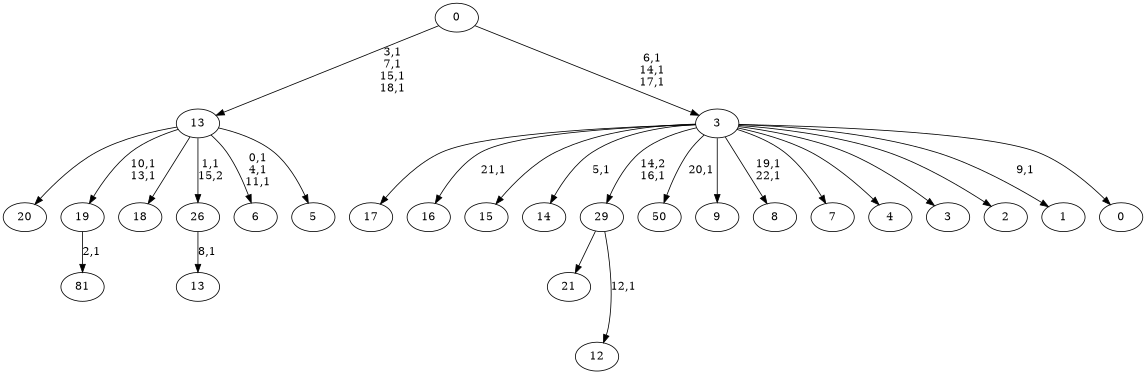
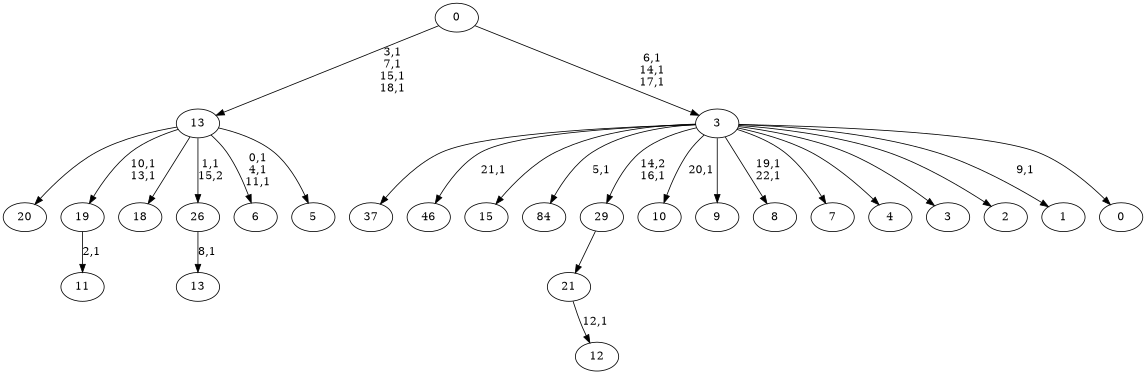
node "17": label "17" -> "37"
node "16": label "16" -> "46"
node "14": label "14" -> "84"
node "50": label "50" -> "10"
edge "29" -> "12": now "21" -> "12"
node "81": label "81" -> "11"
